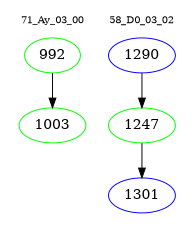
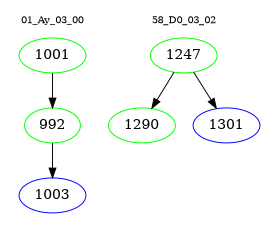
cluster "71_Ay_03_00": label "71_Ay_03_00" -> "01_Ay_03_00"
node "1001": added
node "1290": color blue -> green
edge "1290" -> "1247": reversed
node "1003": color green -> blue
